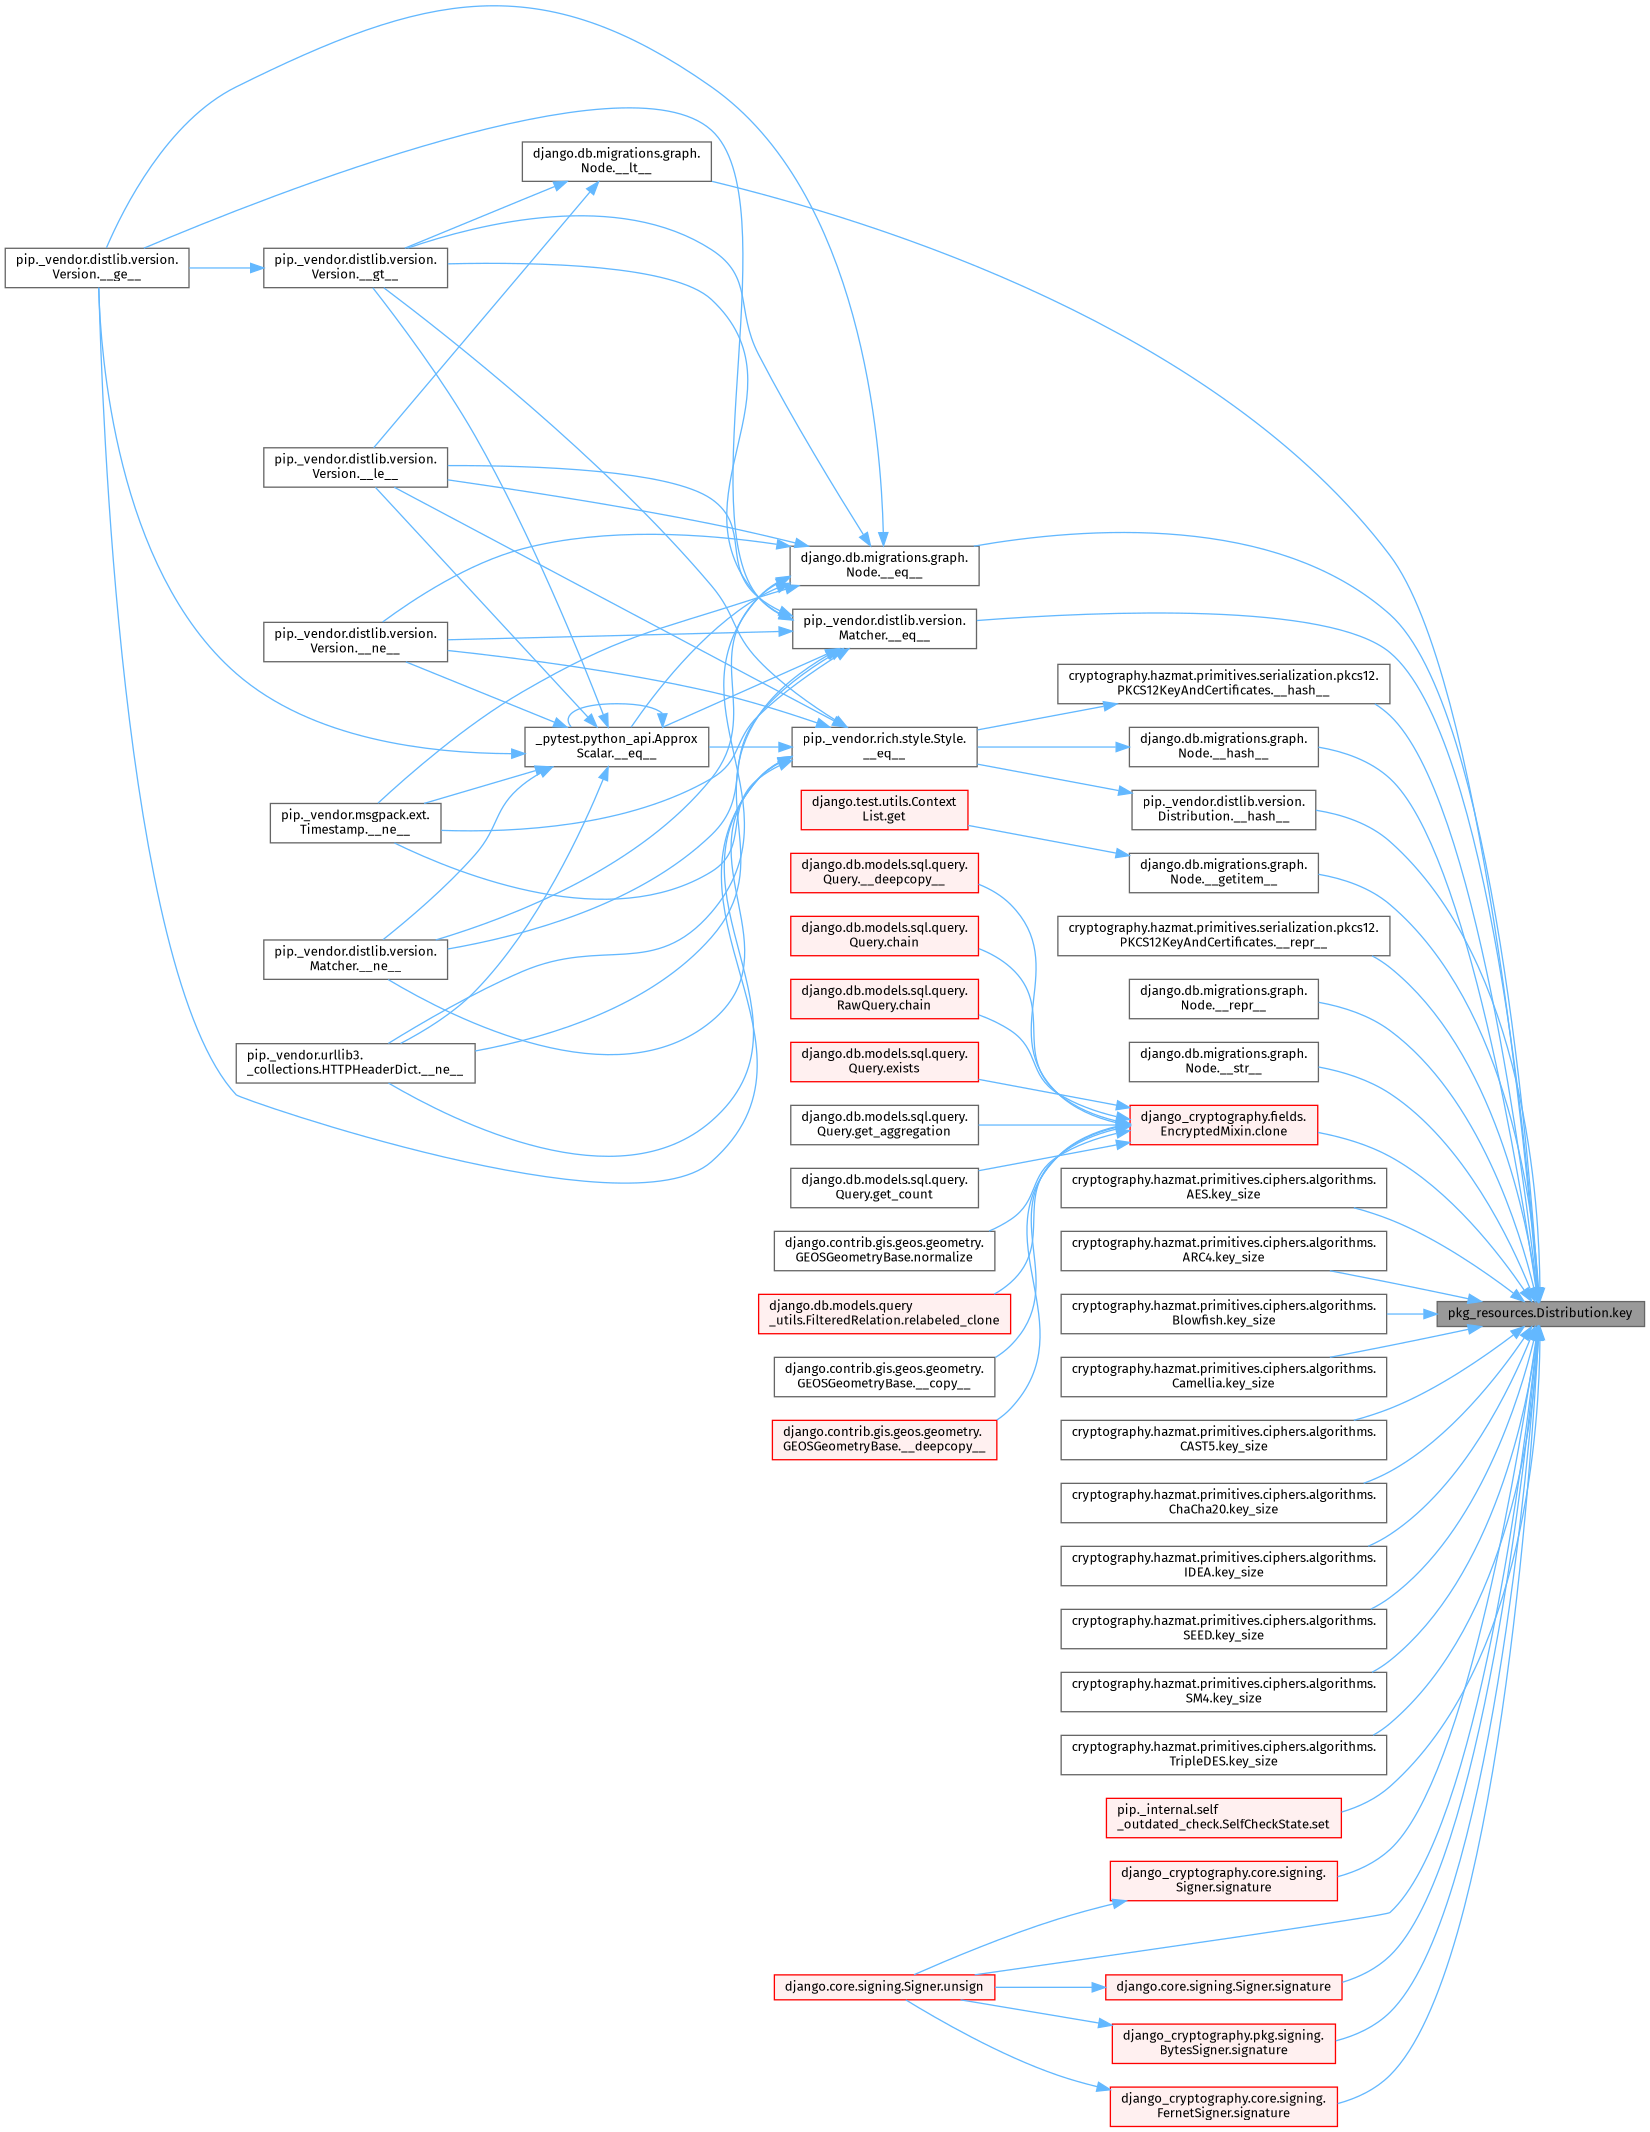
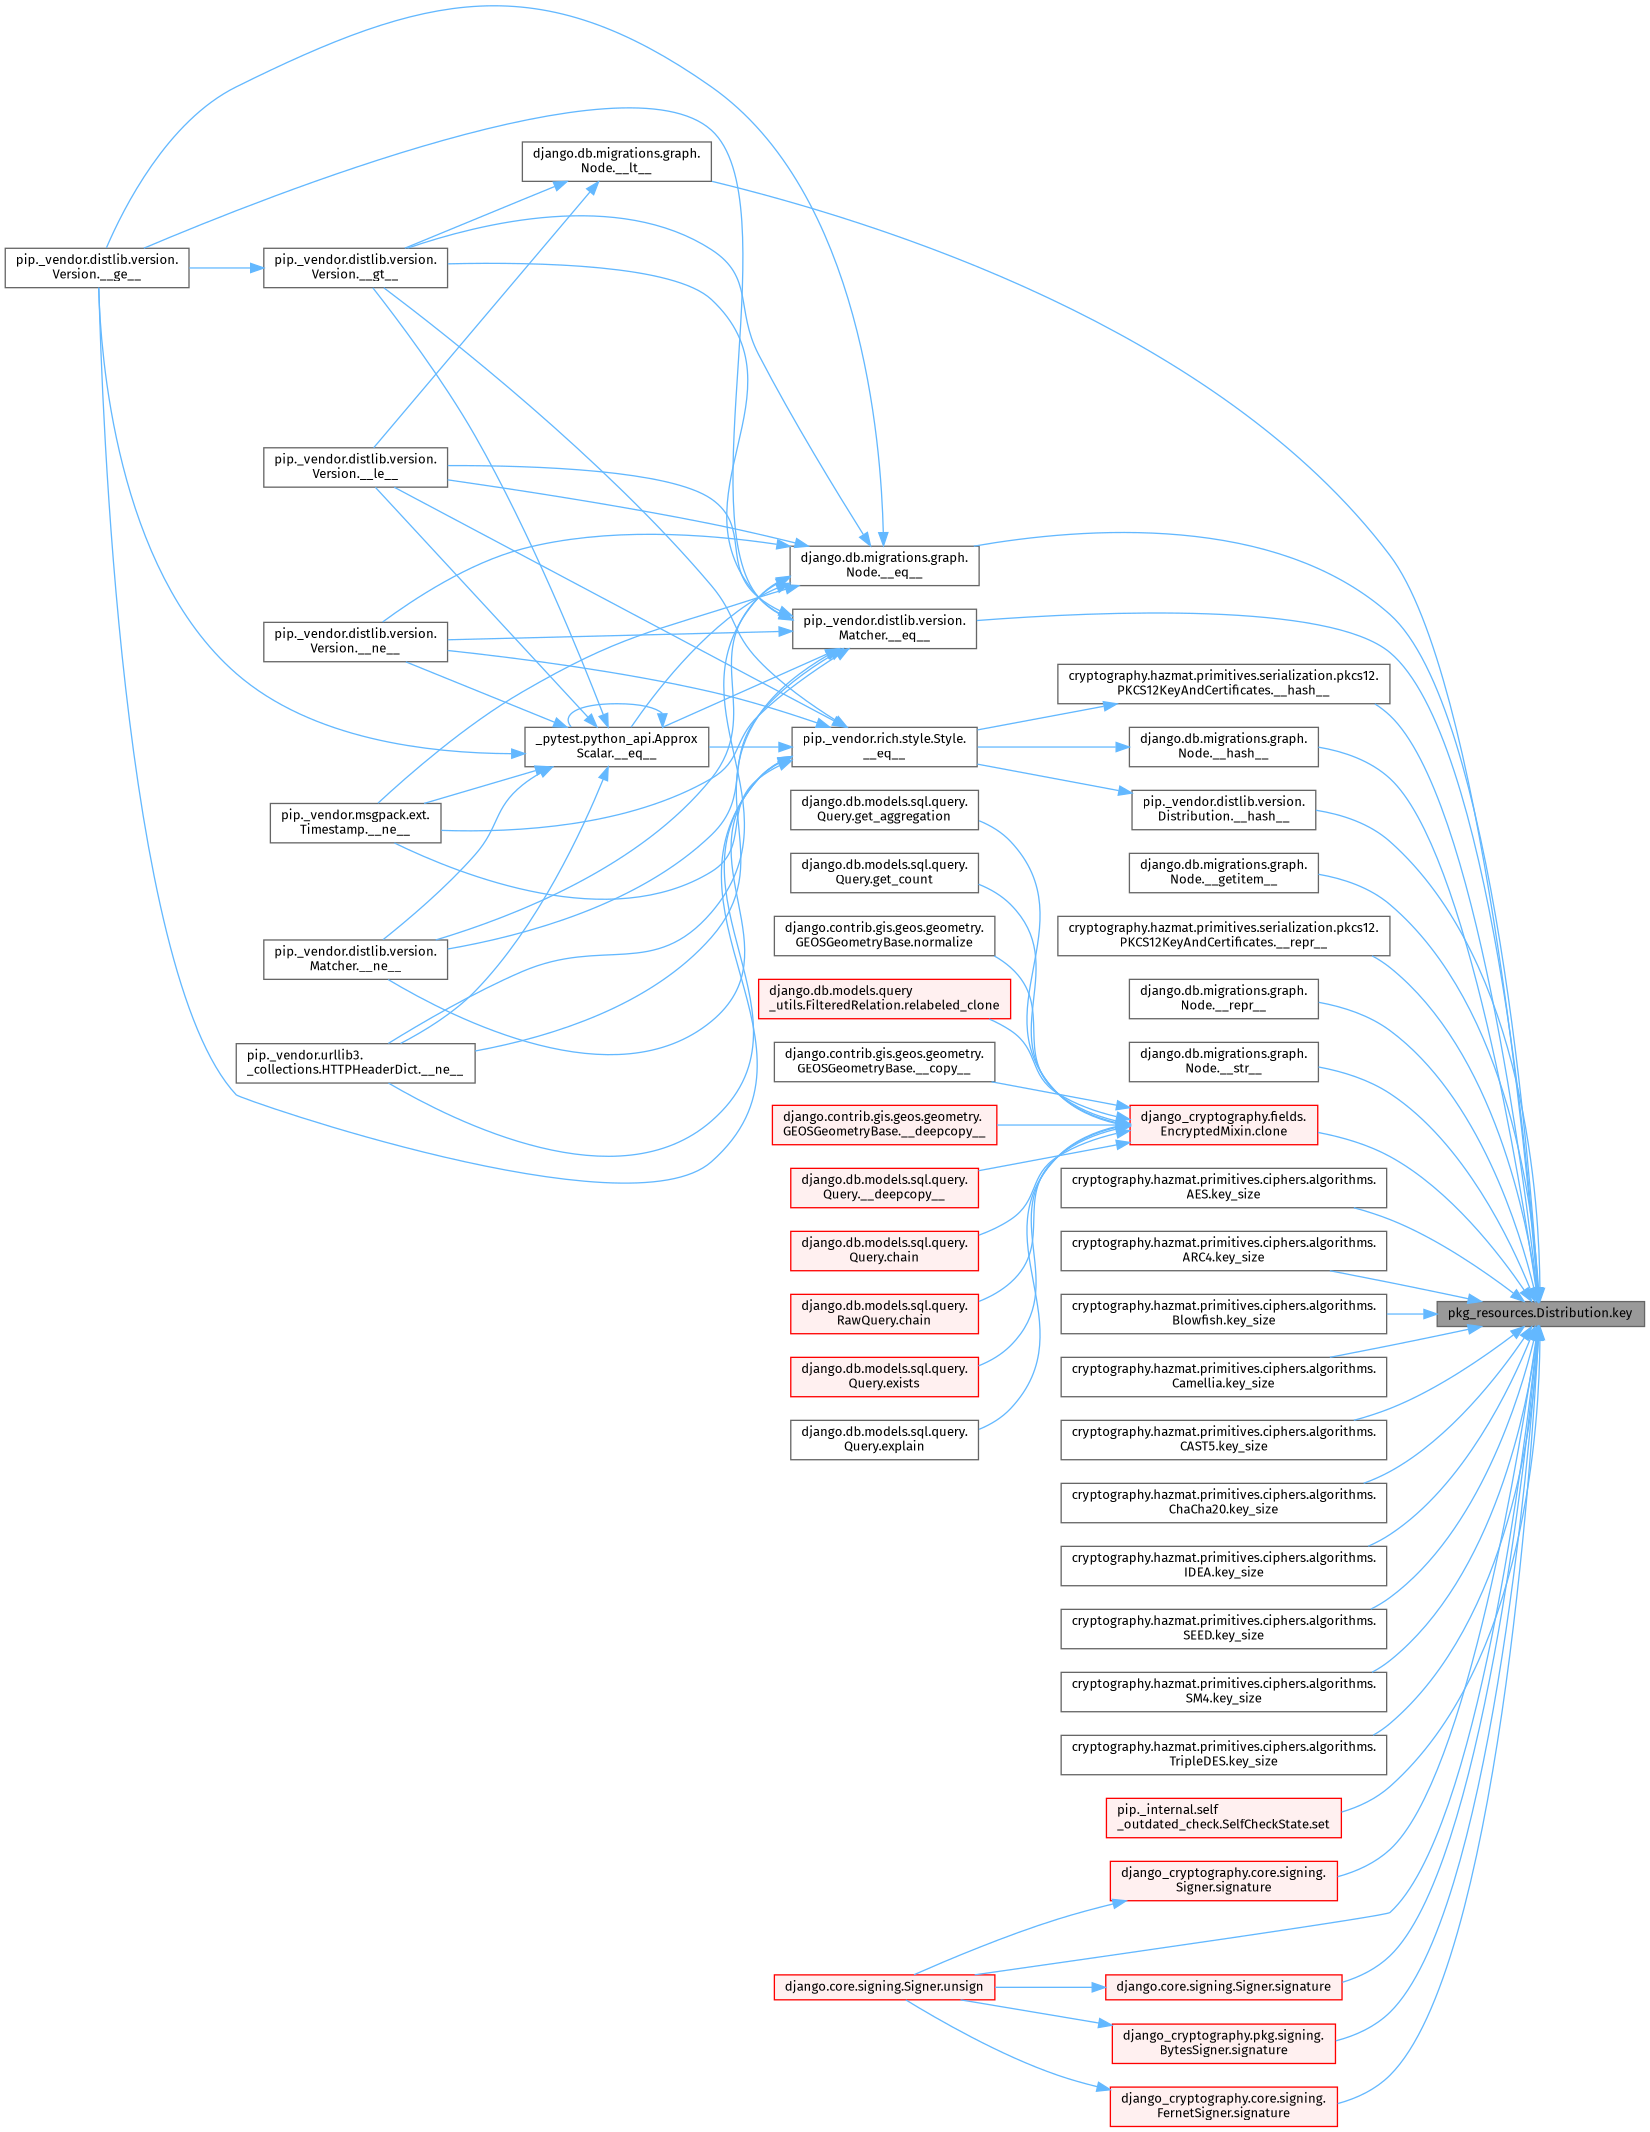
node "django.test.utils.Context List.get": removed
node "django.db.models.sql.query. Query.explain": added
